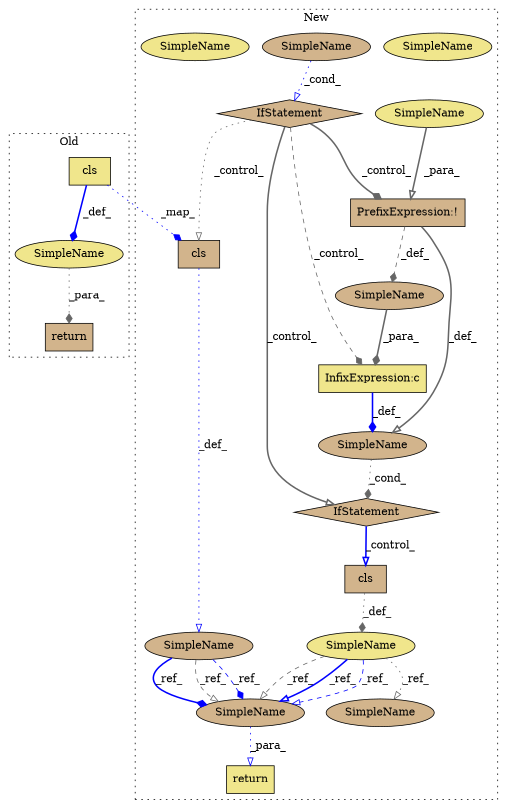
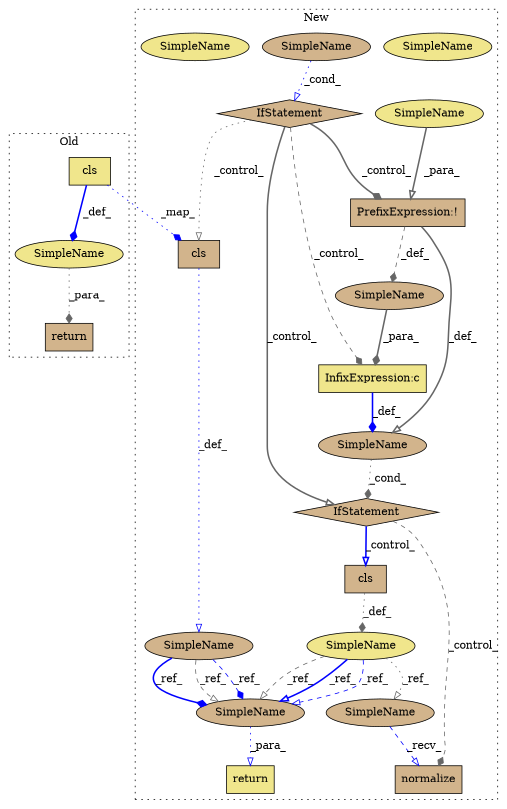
node "normalize": added
